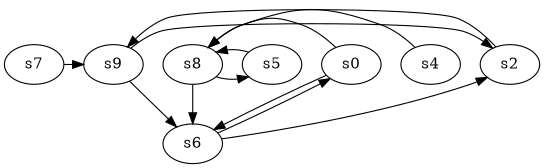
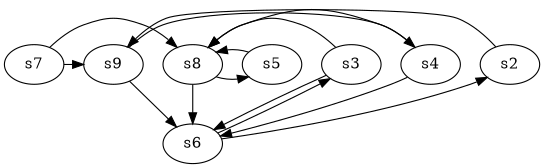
edge "s7" -> "s8": added
edge "s9" -> "s2": now "s9" -> "s4"
node "s0": label "s0" -> "s3"
edge "s4" -> "s6": added
